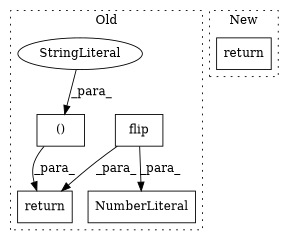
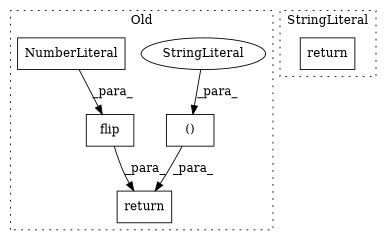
cluster "New": label "New" -> "StringLiteral"
edge "flip" -> "NumberLiteral": reversed
